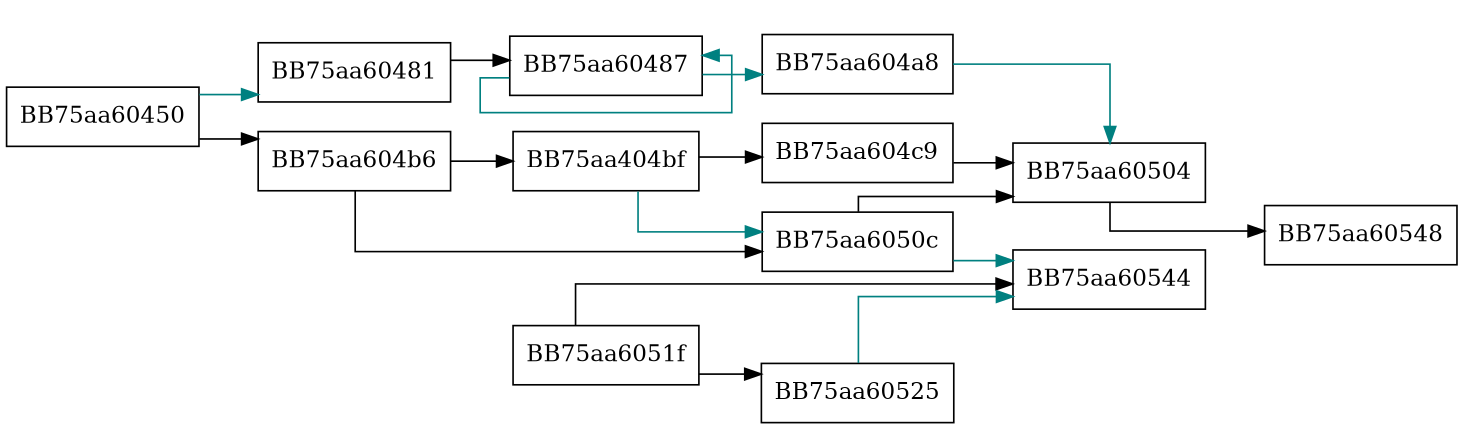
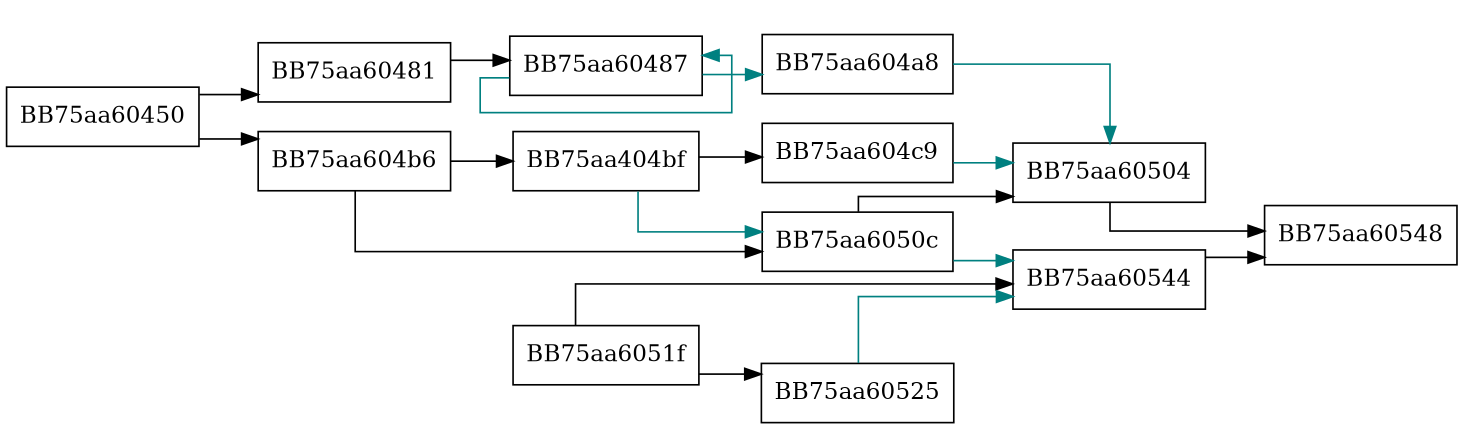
edge "BB75aa60450" -> "BB75aa60481": color teal -> black
edge "BB75aa604c9" -> "BB75aa60504": color black -> teal
edge "BB75aa60544" -> "BB75aa60548": added
